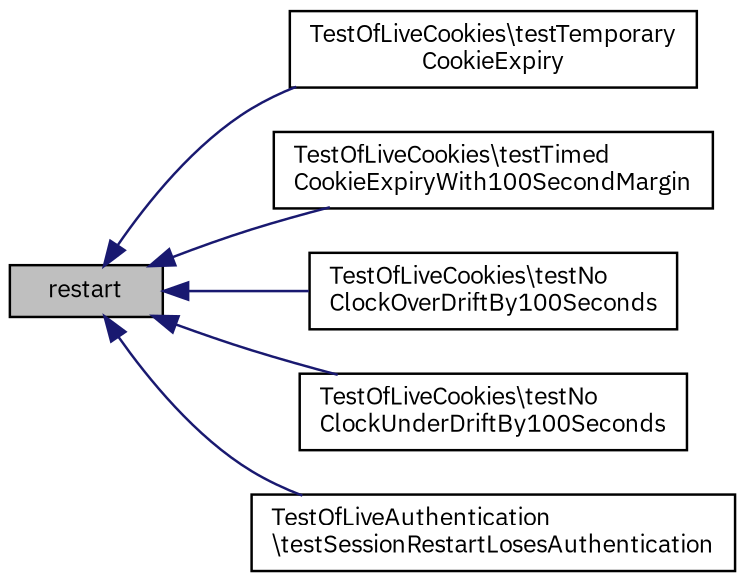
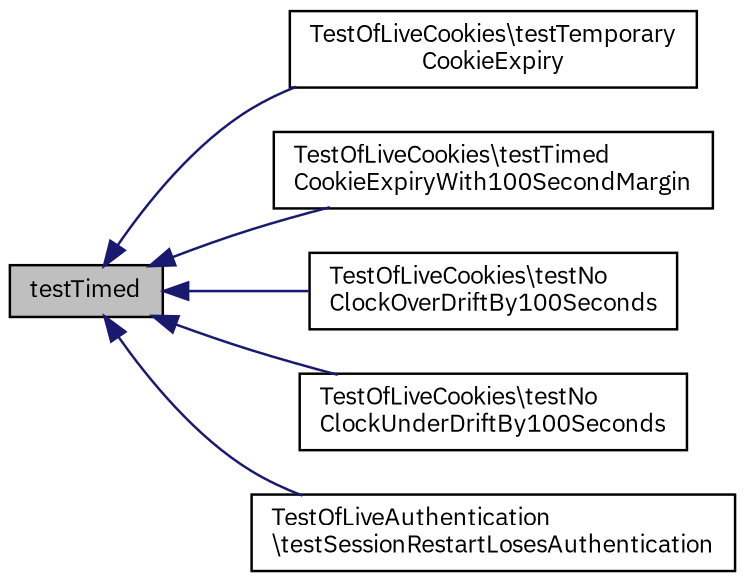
node "restart": label "restart" -> "testTimed"
